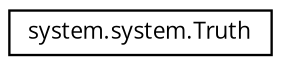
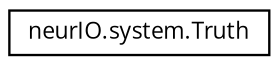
node "system.system.Truth": label "system.system.Truth" -> "neurIO.system.Truth"
